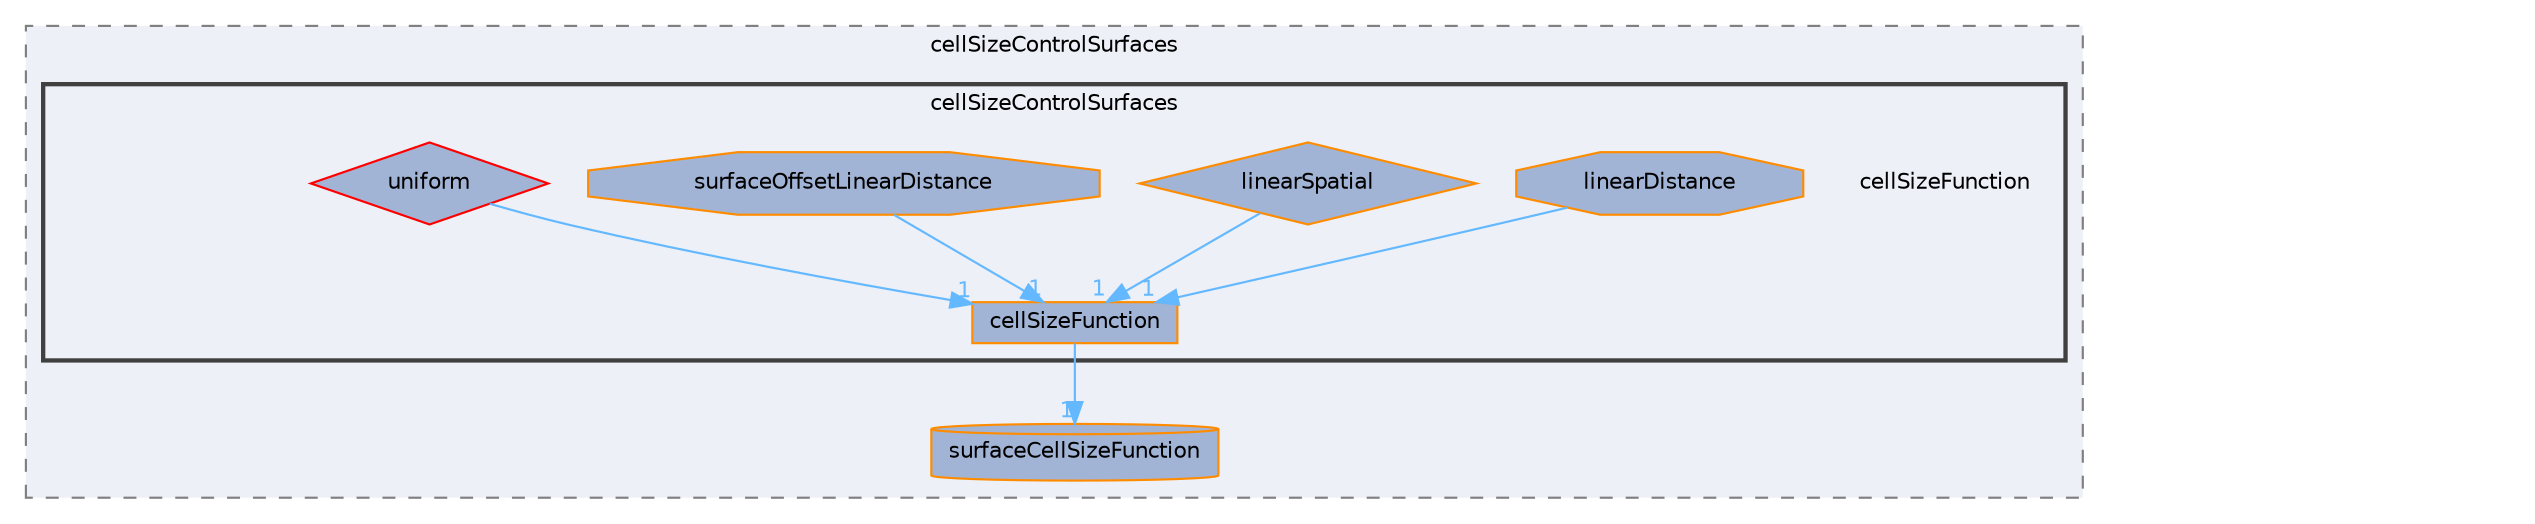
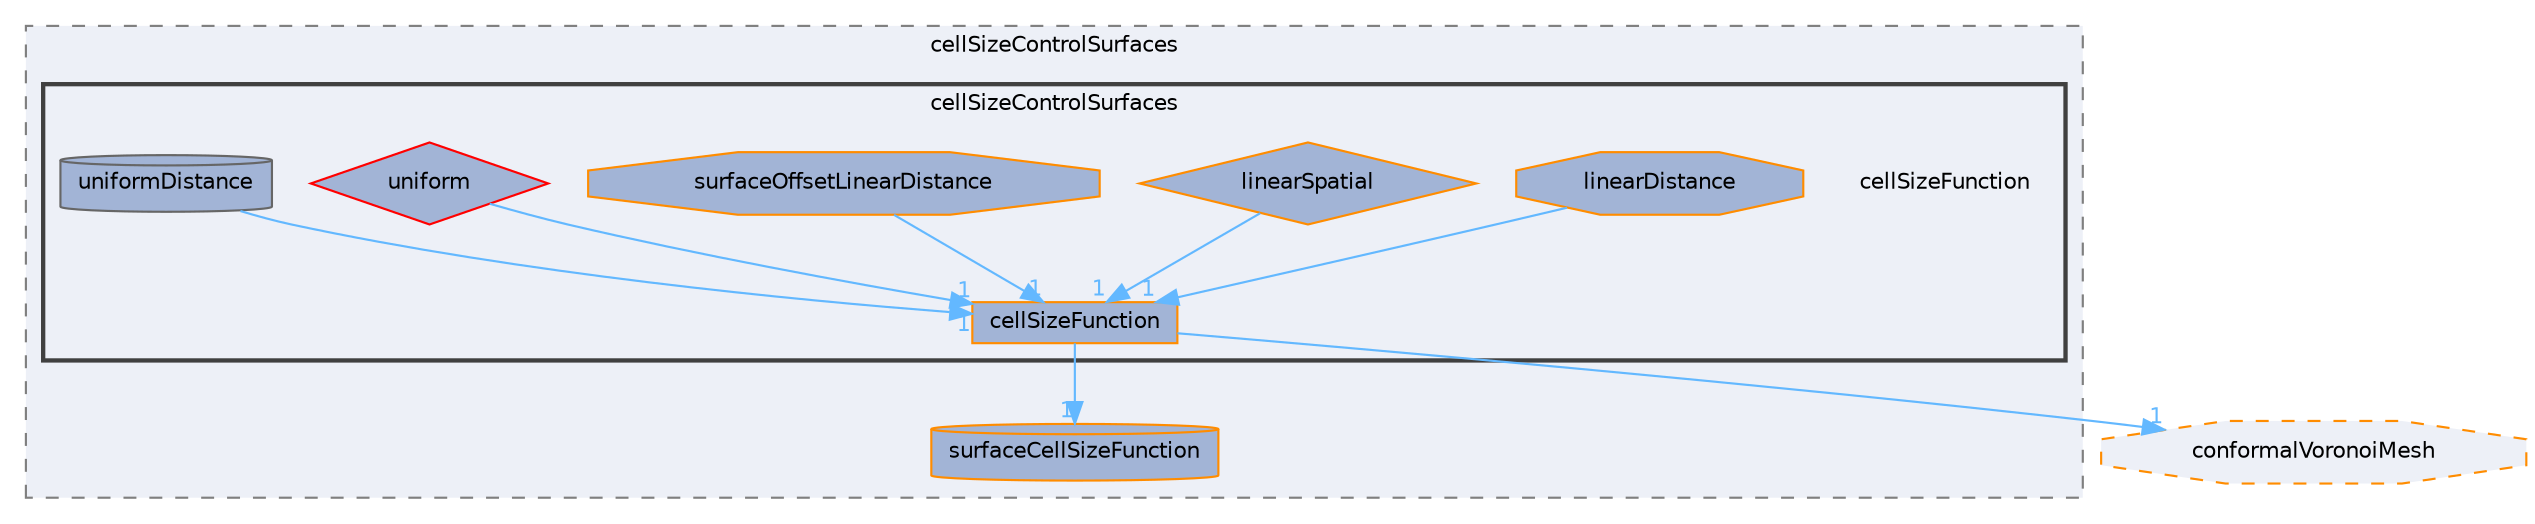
node "uniformDistance": added
node "conformalVoronoiMesh": added
